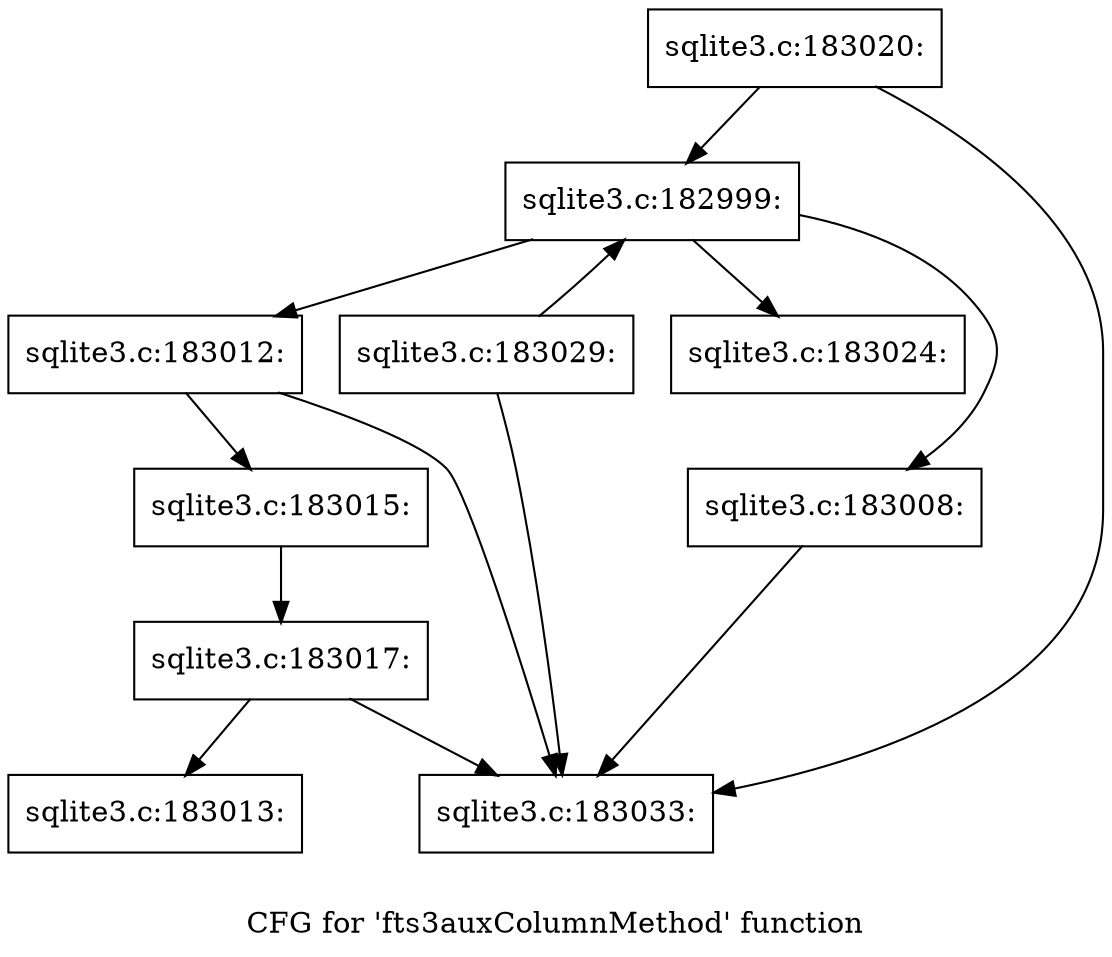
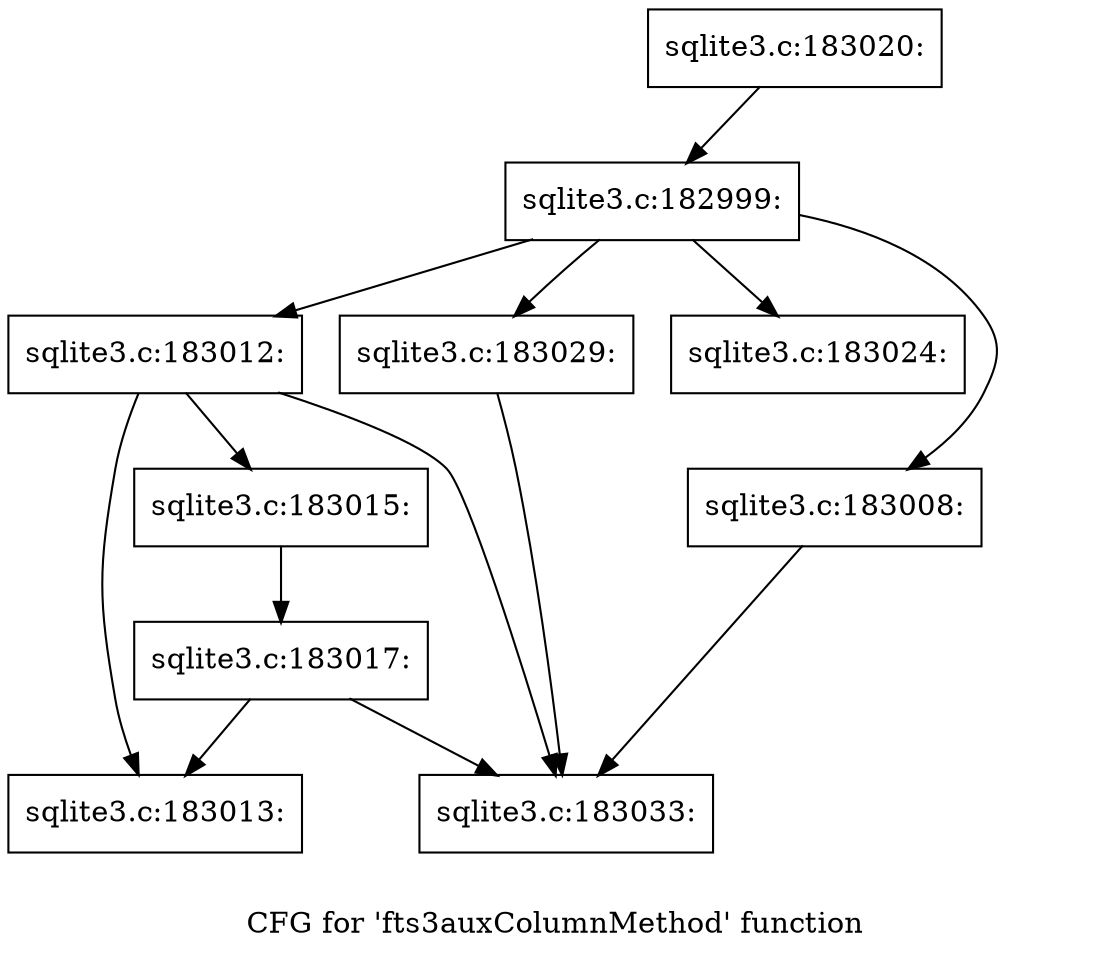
edge "sqlite3.c:183029:" -> "sqlite3.c:182999:": reversed
edge "sqlite3.c:183020:" -> "sqlite3.c:183033:": removed
edge "sqlite3.c:183012:" -> "sqlite3.c:183013:": added
